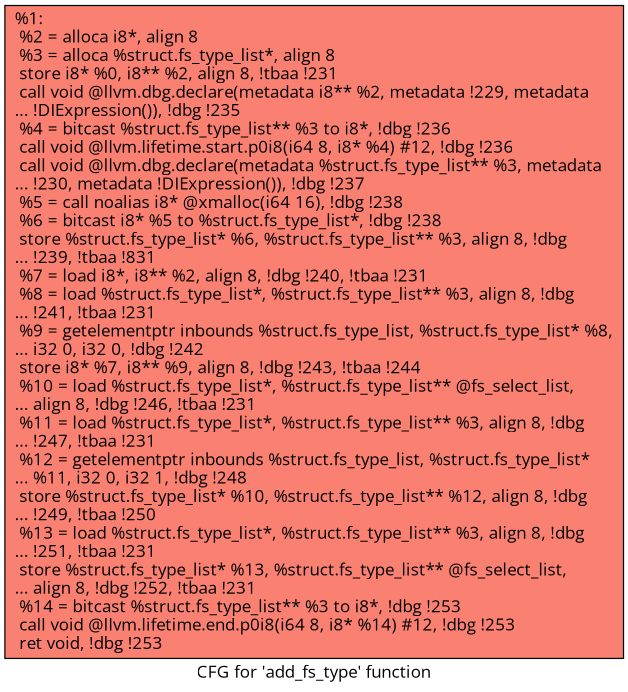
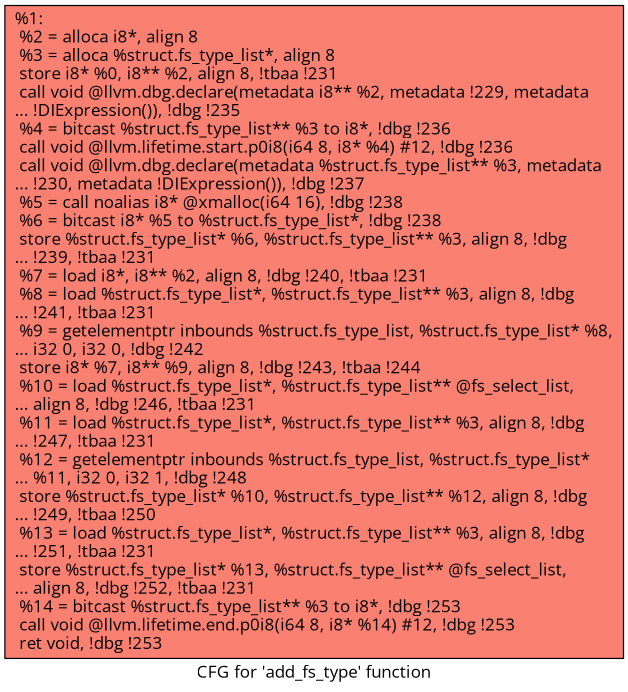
node "%1:": text "... !239, !tbaa !831" -> "... !239, !tbaa !231"
